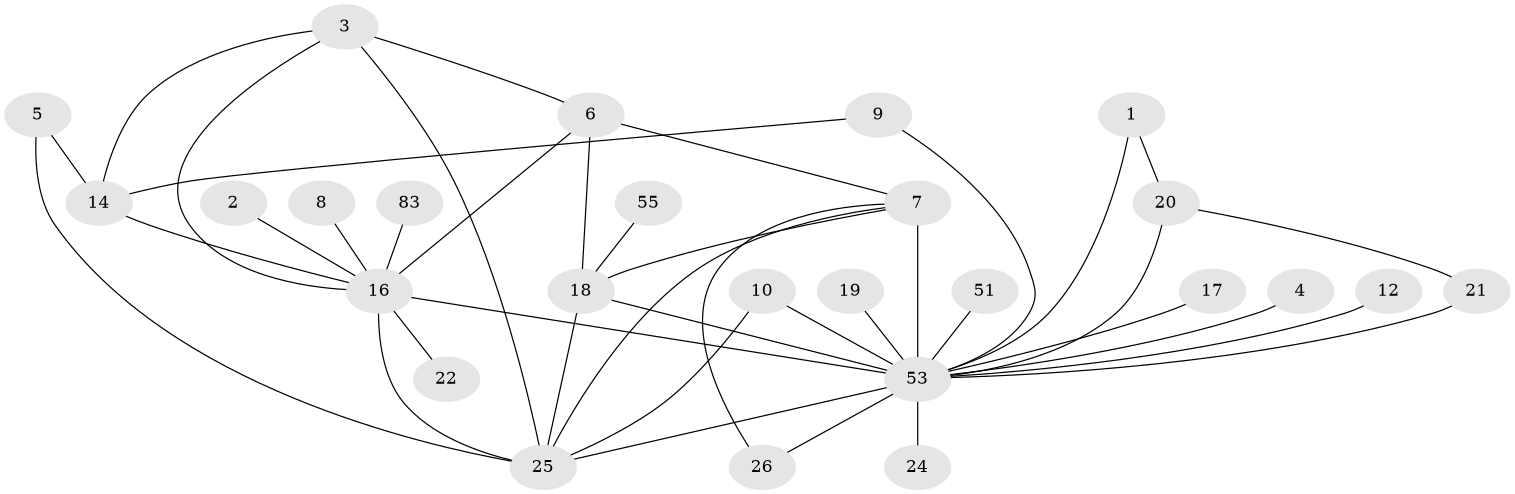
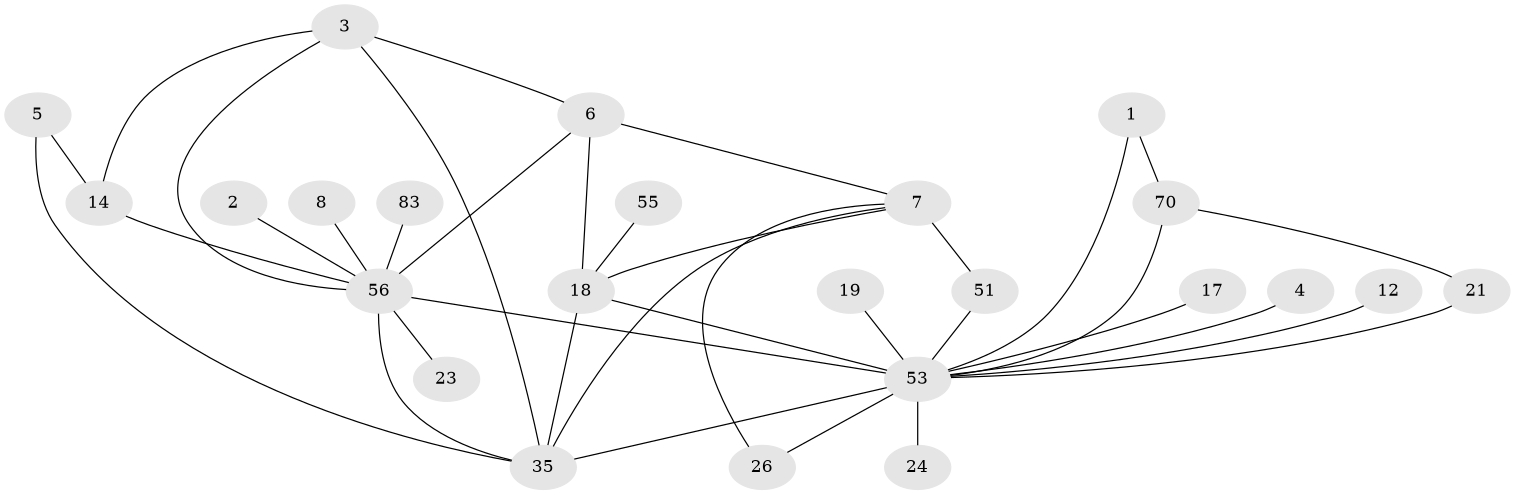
node "9": removed
node "20": label "20" -> "70"
node "16": label "16" -> "56"
node "10": removed
edge "7" -- "53": now "7" -- "51"
node "22": label "22" -> "23"
node "25": label "25" -> "35"
